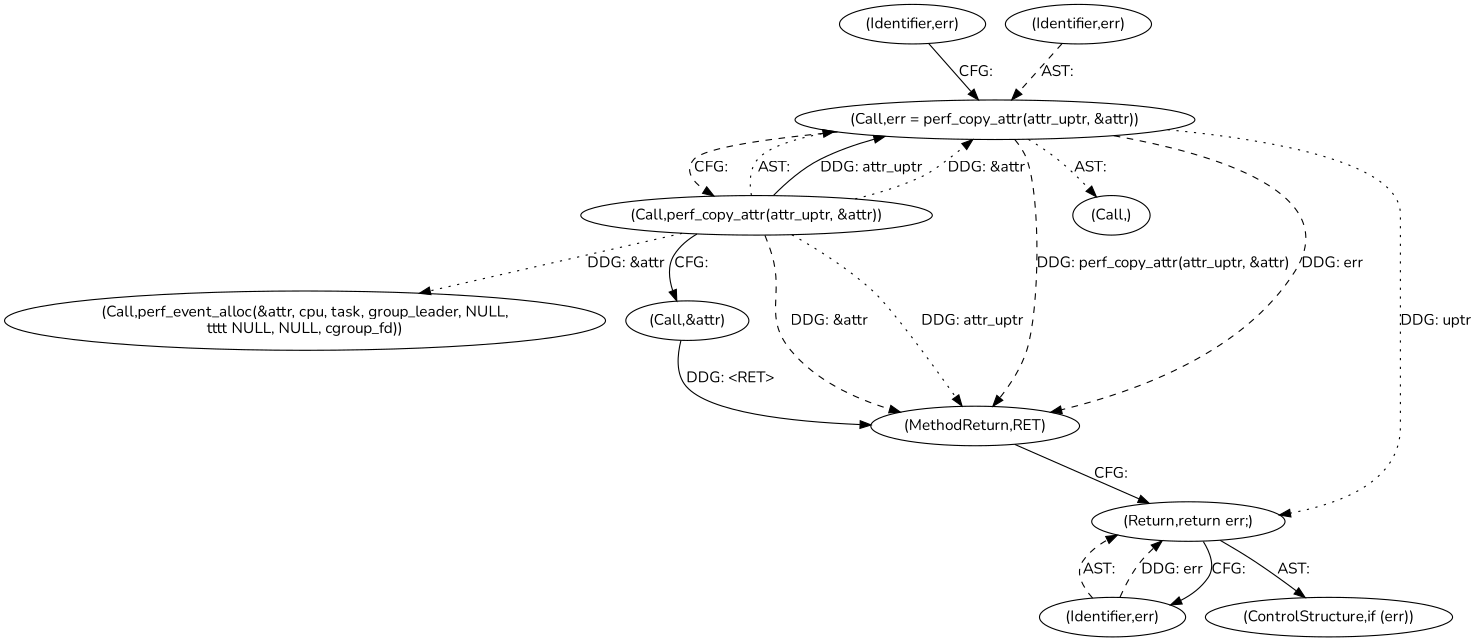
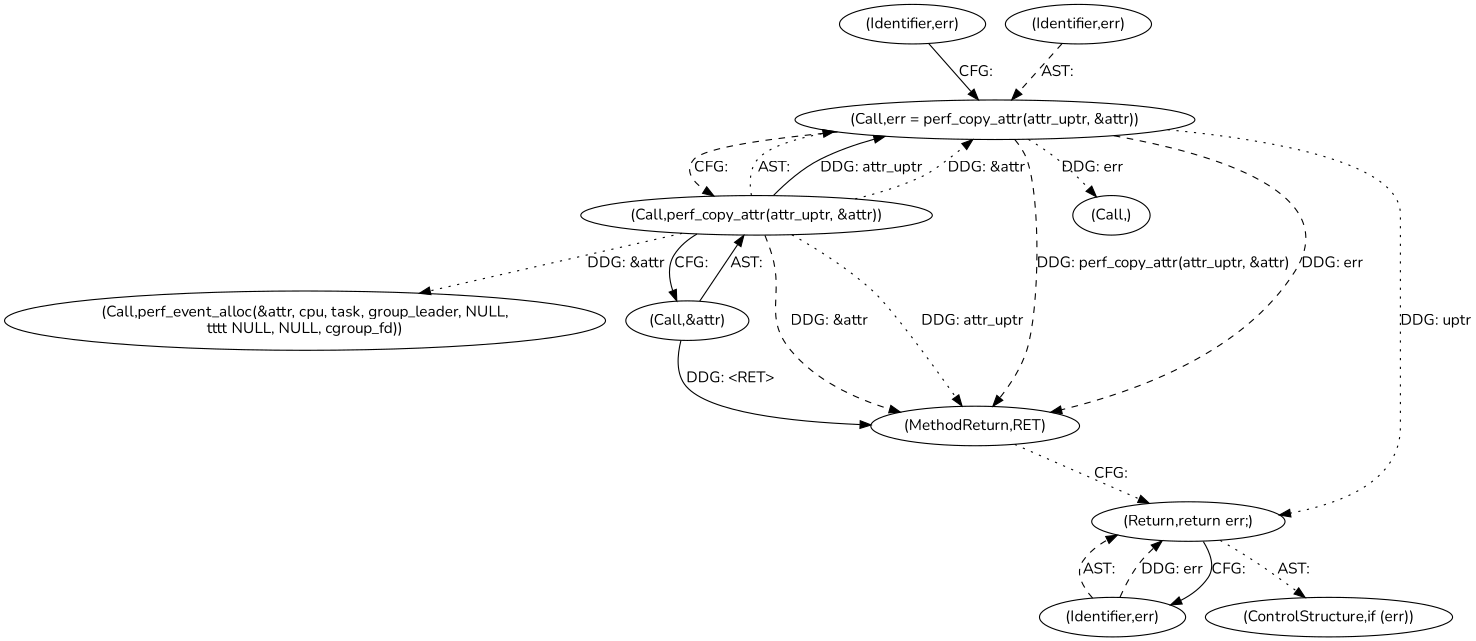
edge "(Call,err = perf_copy_attr(attr_uptr, &attr))" -> "(Call,)": label "AST: " -> "DDG: err"
edge "(Call,&attr)" -> "(Call,perf_copy_attr(attr_uptr, &attr))": added, label "AST:"
edge "(MethodReturn,RET)" -> "(Return,return err;)": style solid -> dotted
edge "(Return,return err;)" -> "(ControlStructure,if (err))": style solid -> dotted
